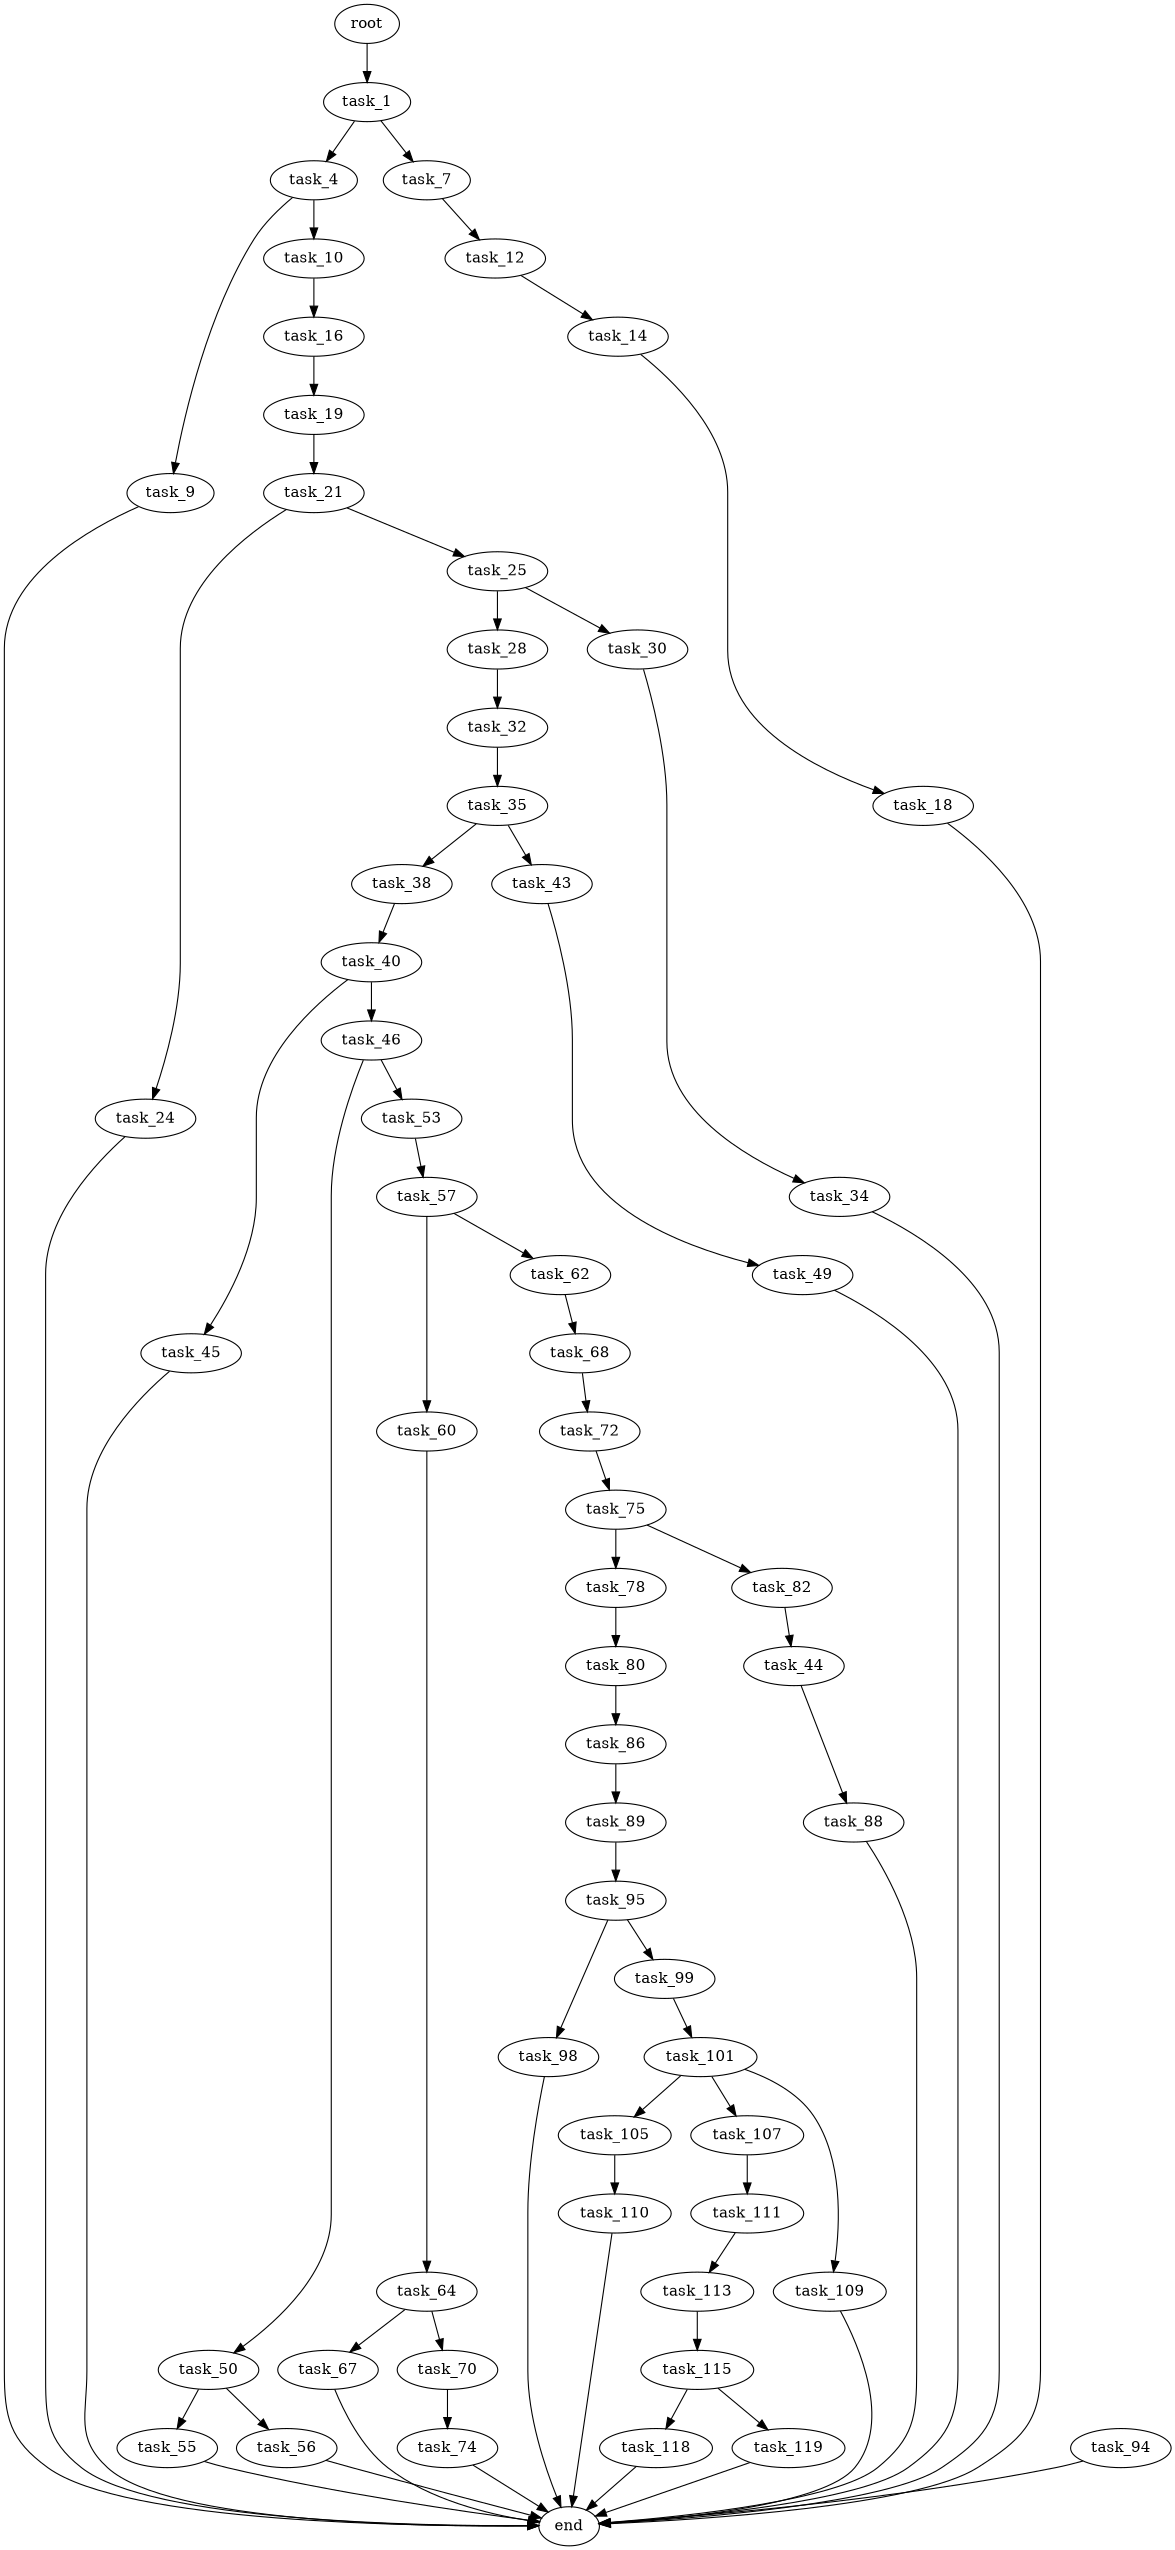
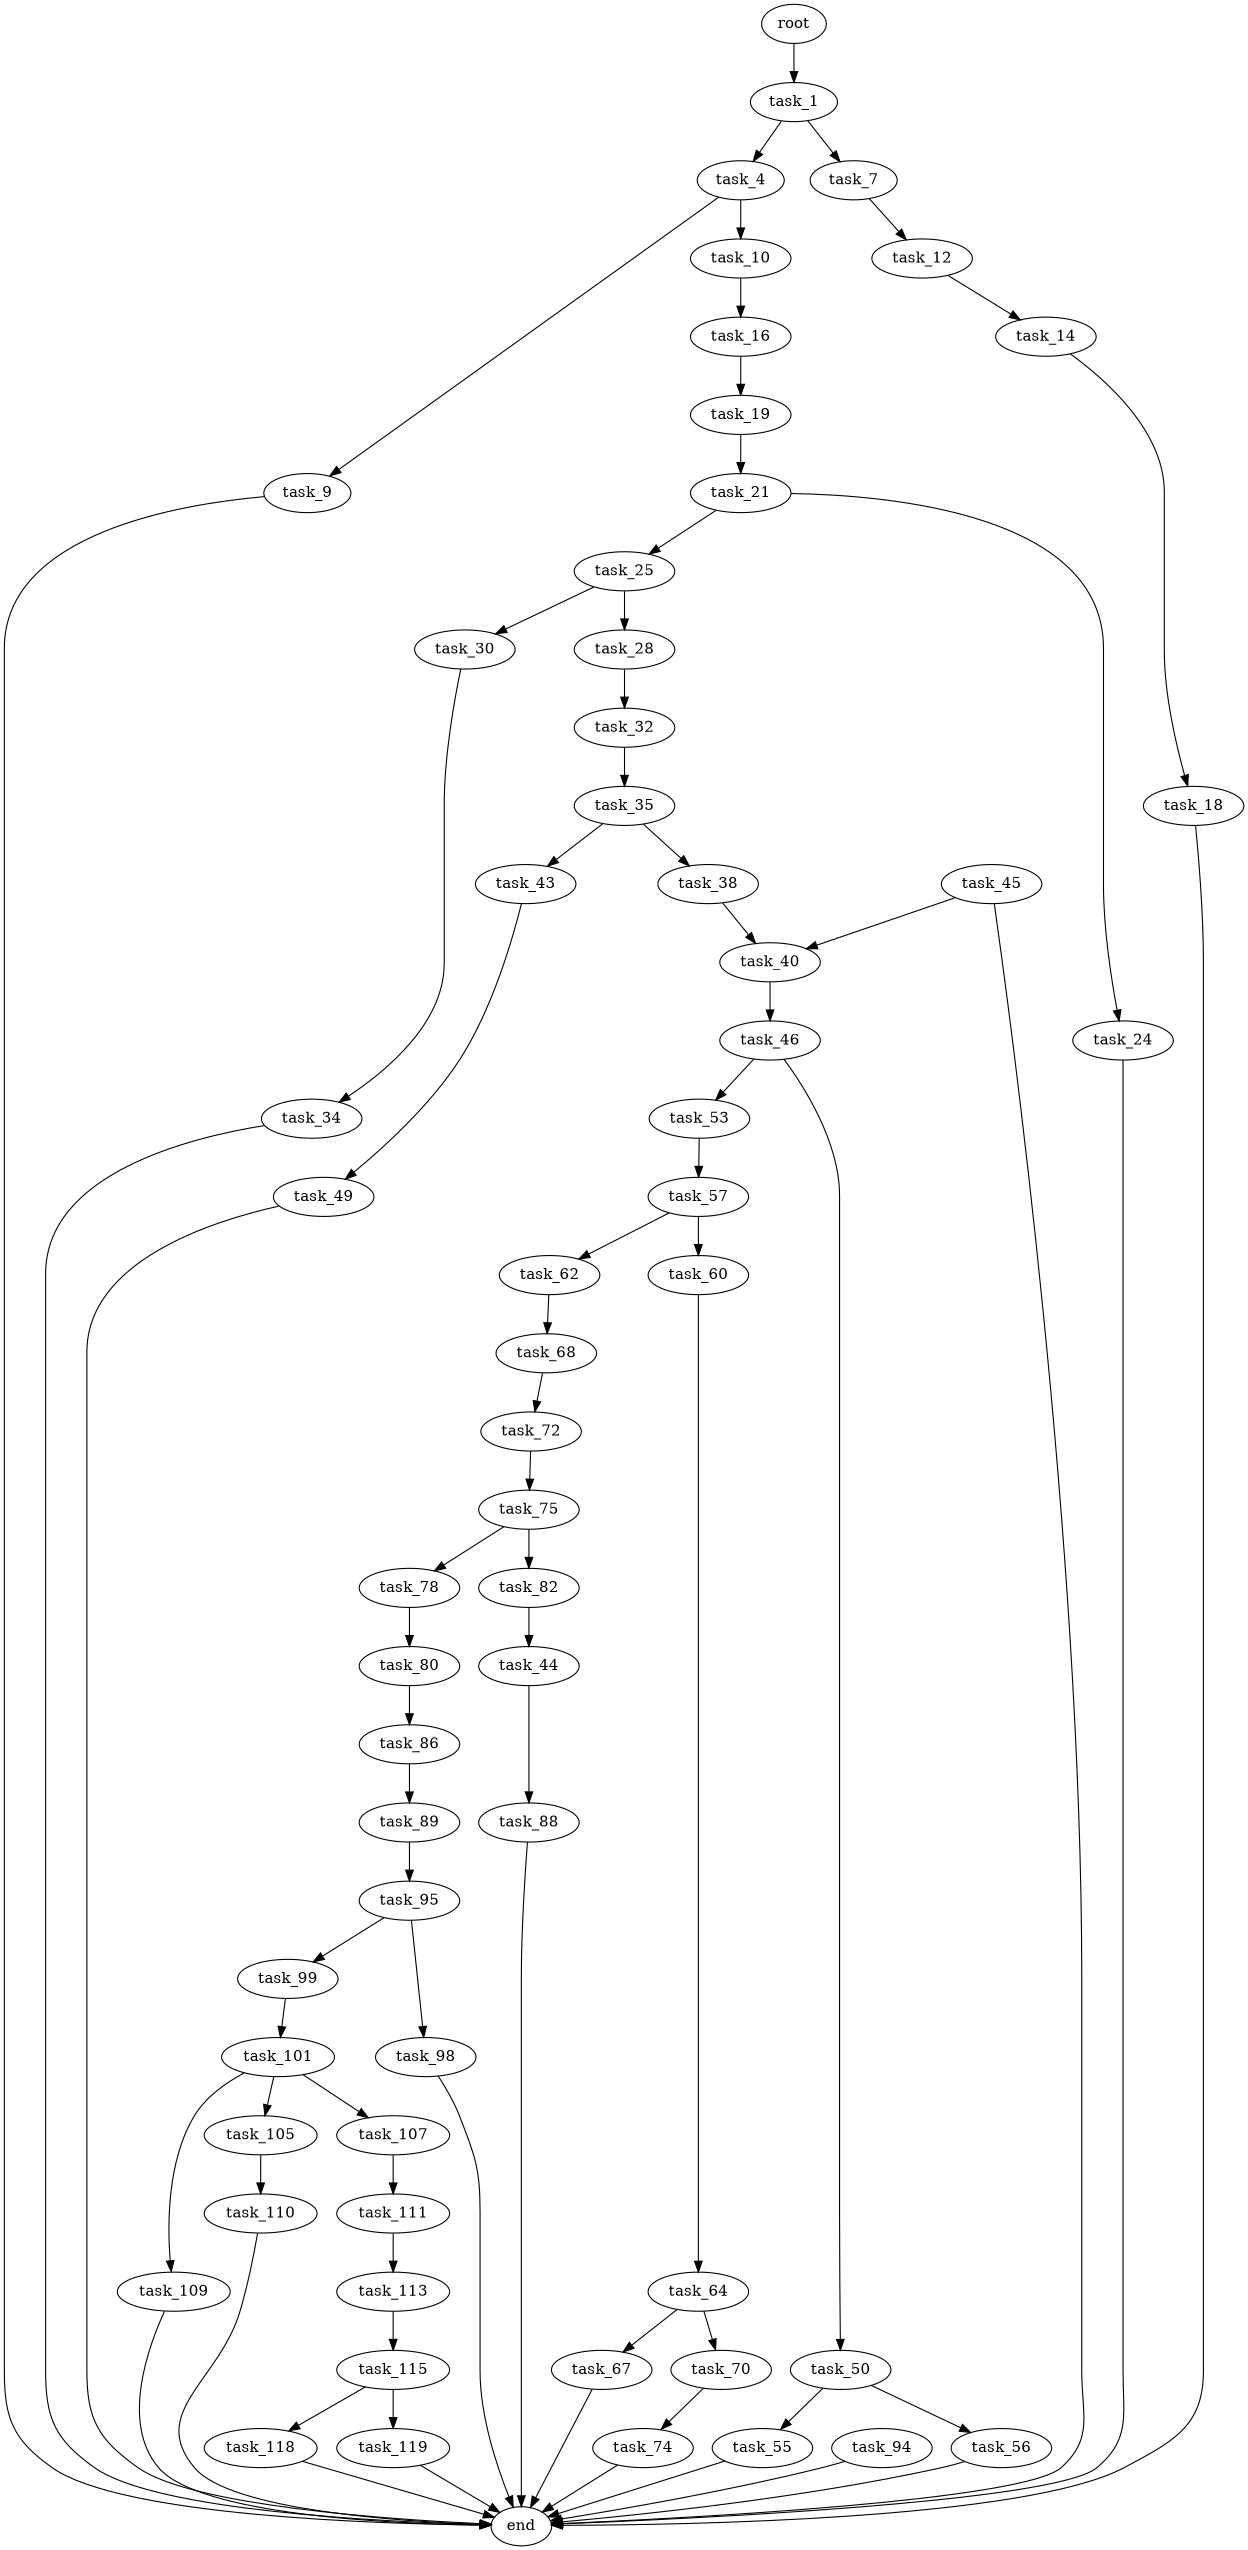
edge "task_40" -> "task_45": reversed
